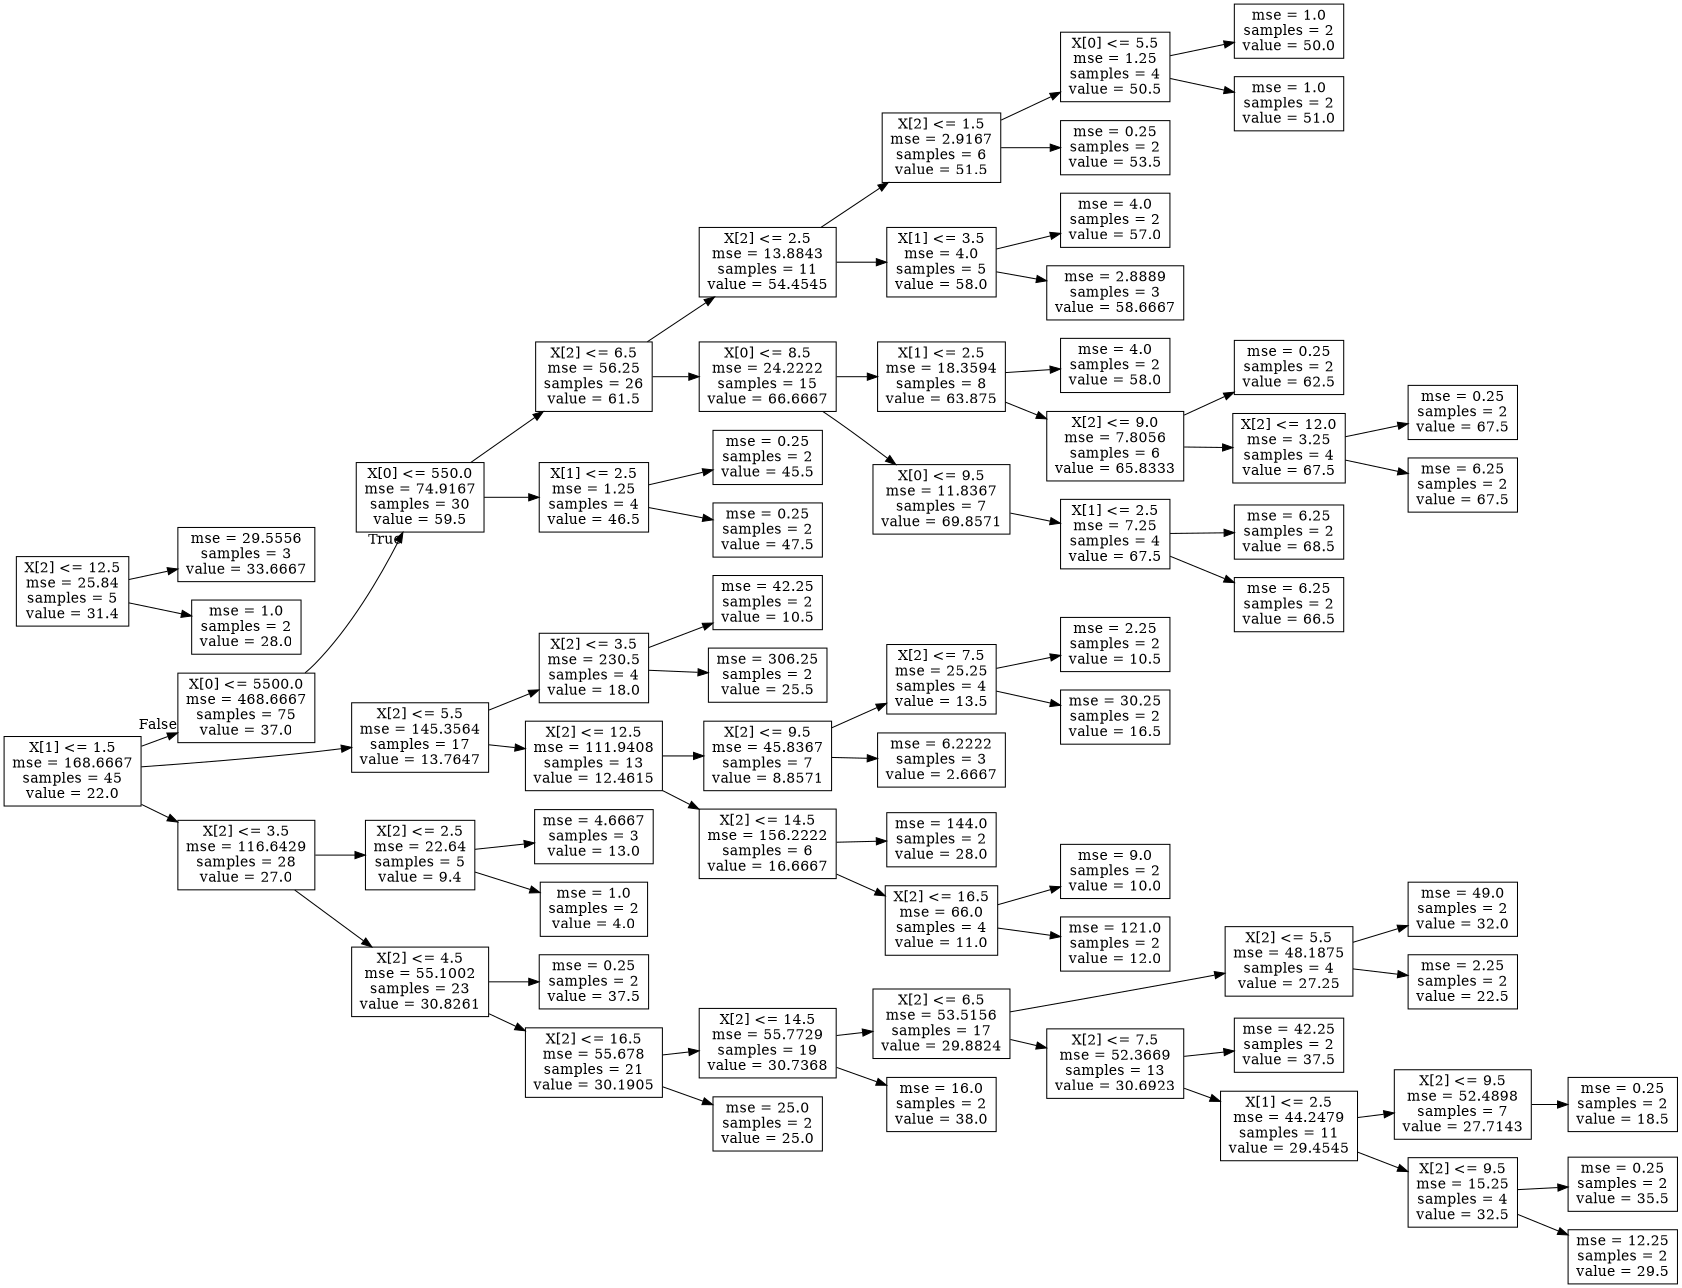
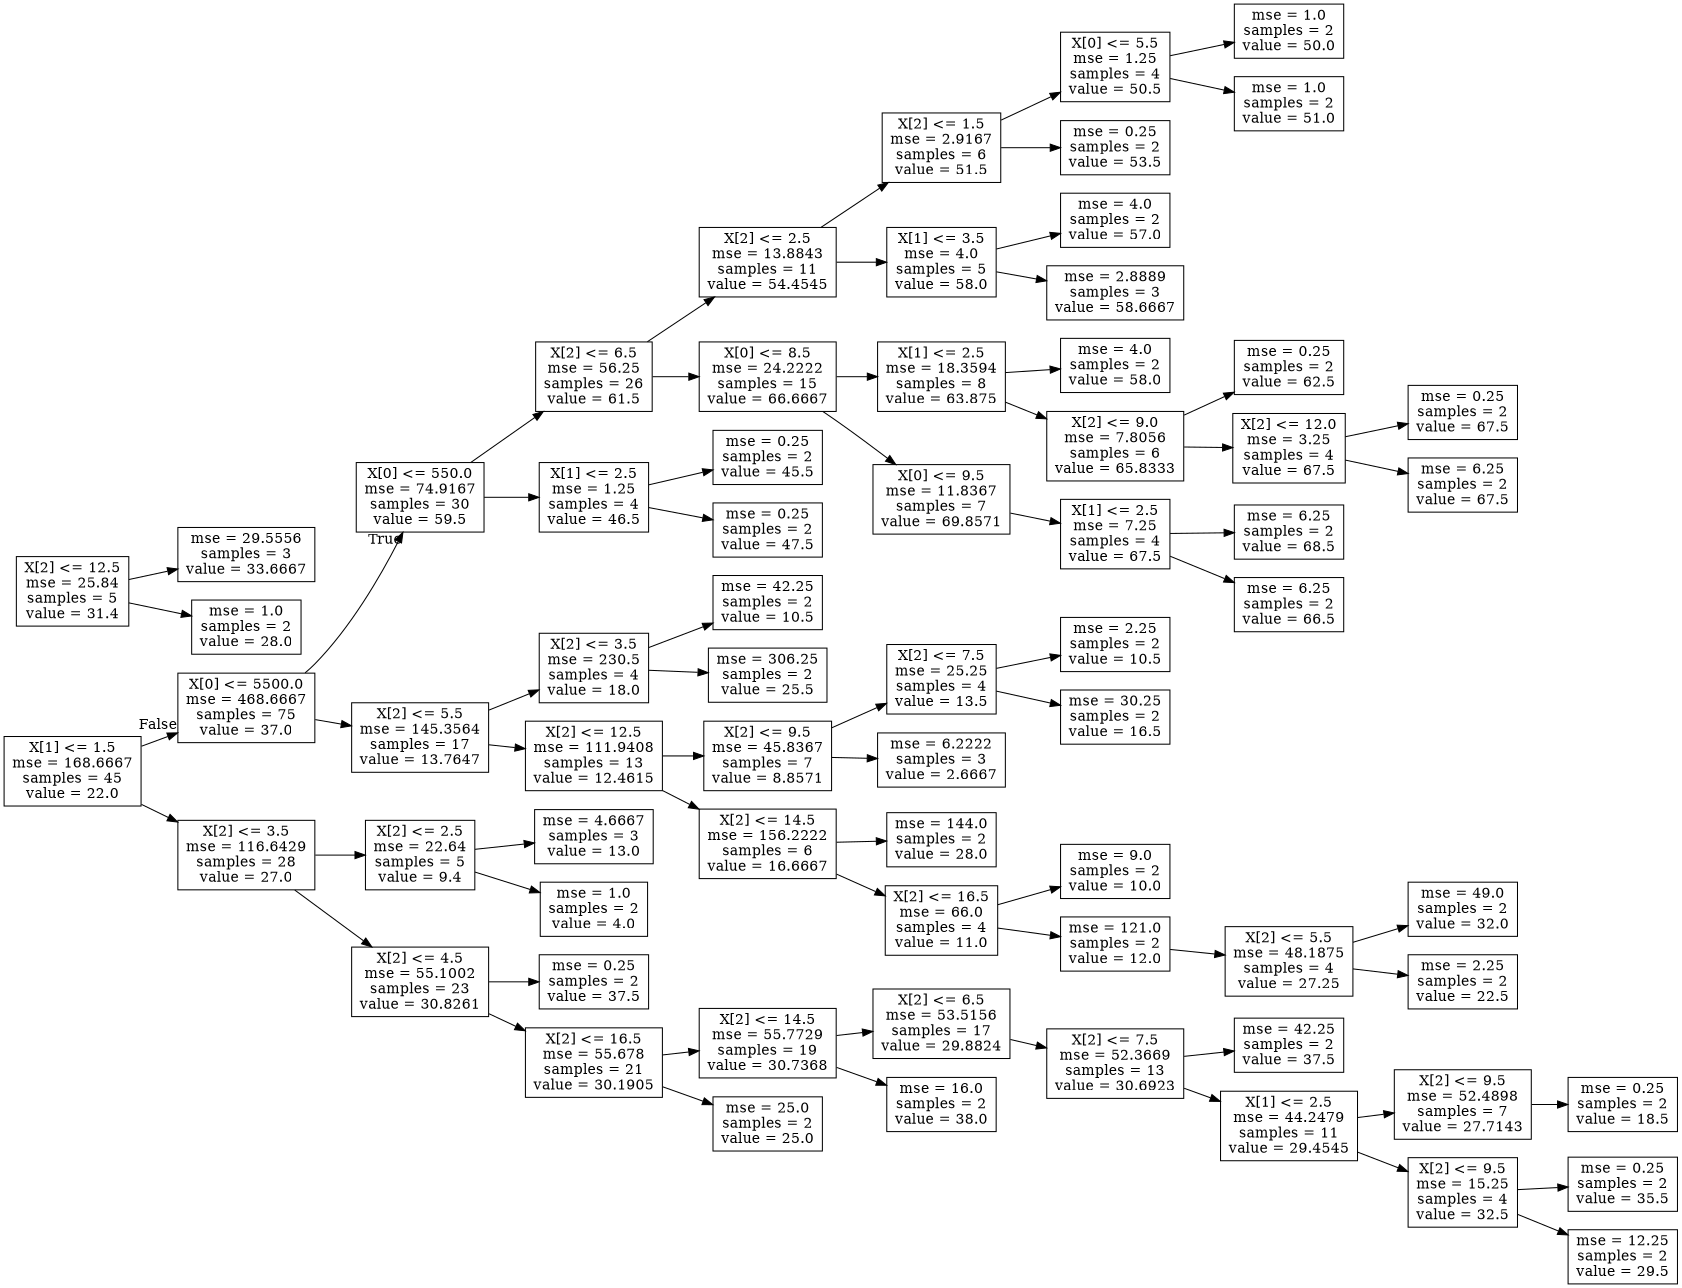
edge "X[1] <= 1.5 mse = 168.6667 samples = 45 value = 22.0" -> "X[2] <= 5.5 mse = 145.3564 samples = 17 value = 13.7647": now "X[0] <= 5500.0 mse = 468.6667 samples = 75 value = 37.0" -> "X[2] <= 5.5 mse = 145.3564 samples = 17 value = 13.7647"
edge "X[2] <= 6.5 mse = 53.5156 samples = 17 value = 29.8824" -> "X[2] <= 5.5 mse = 48.1875 samples = 4 value = 27.25": now "mse = 121.0 samples = 2 value = 12.0" -> "X[2] <= 5.5 mse = 48.1875 samples = 4 value = 27.25"
